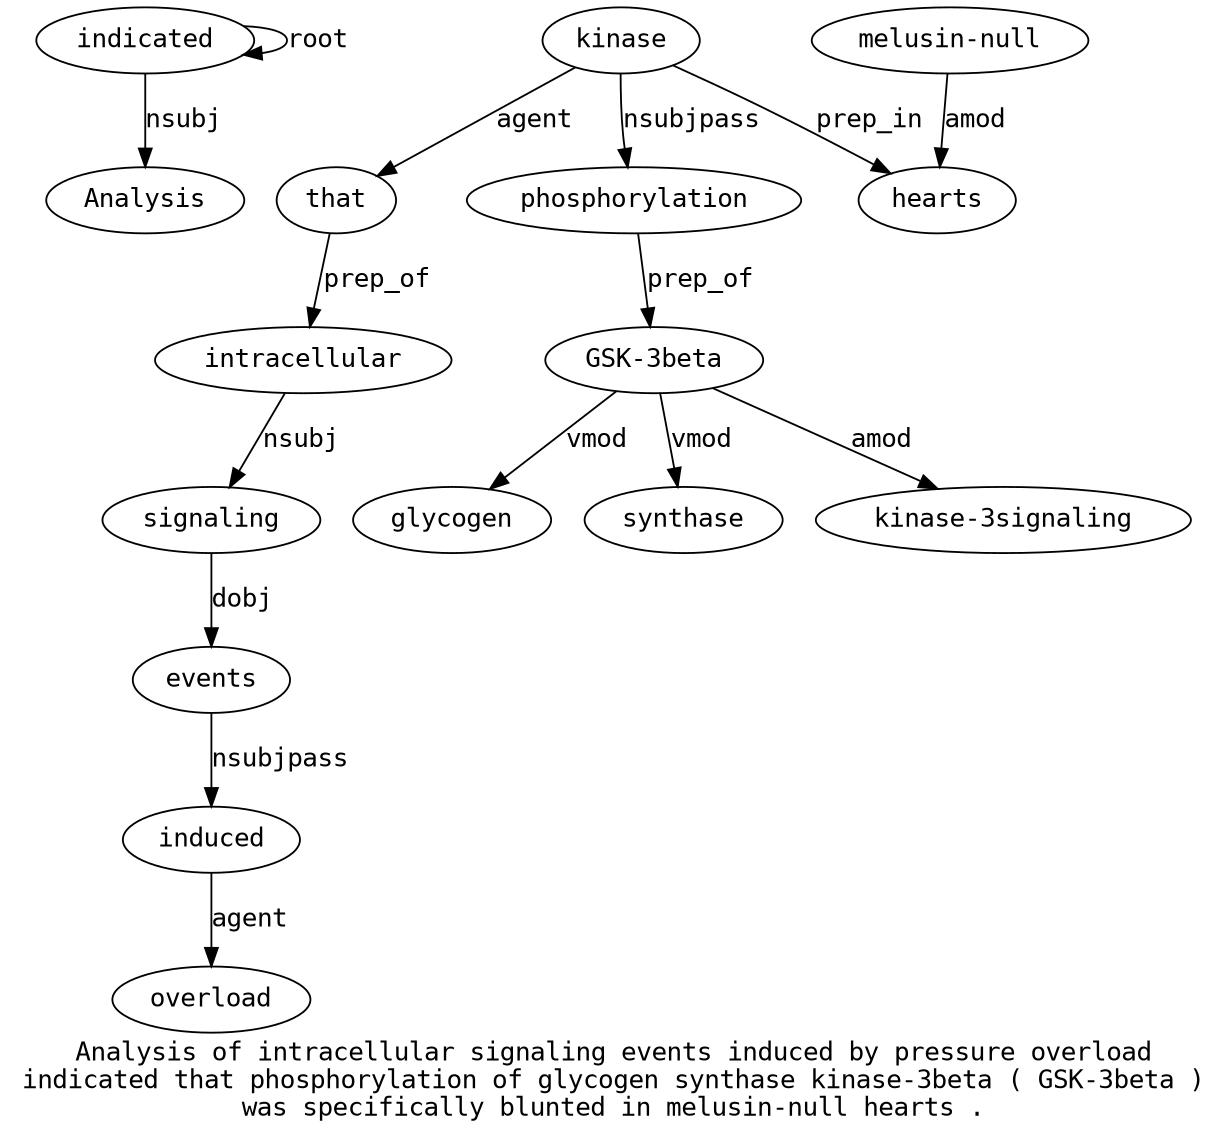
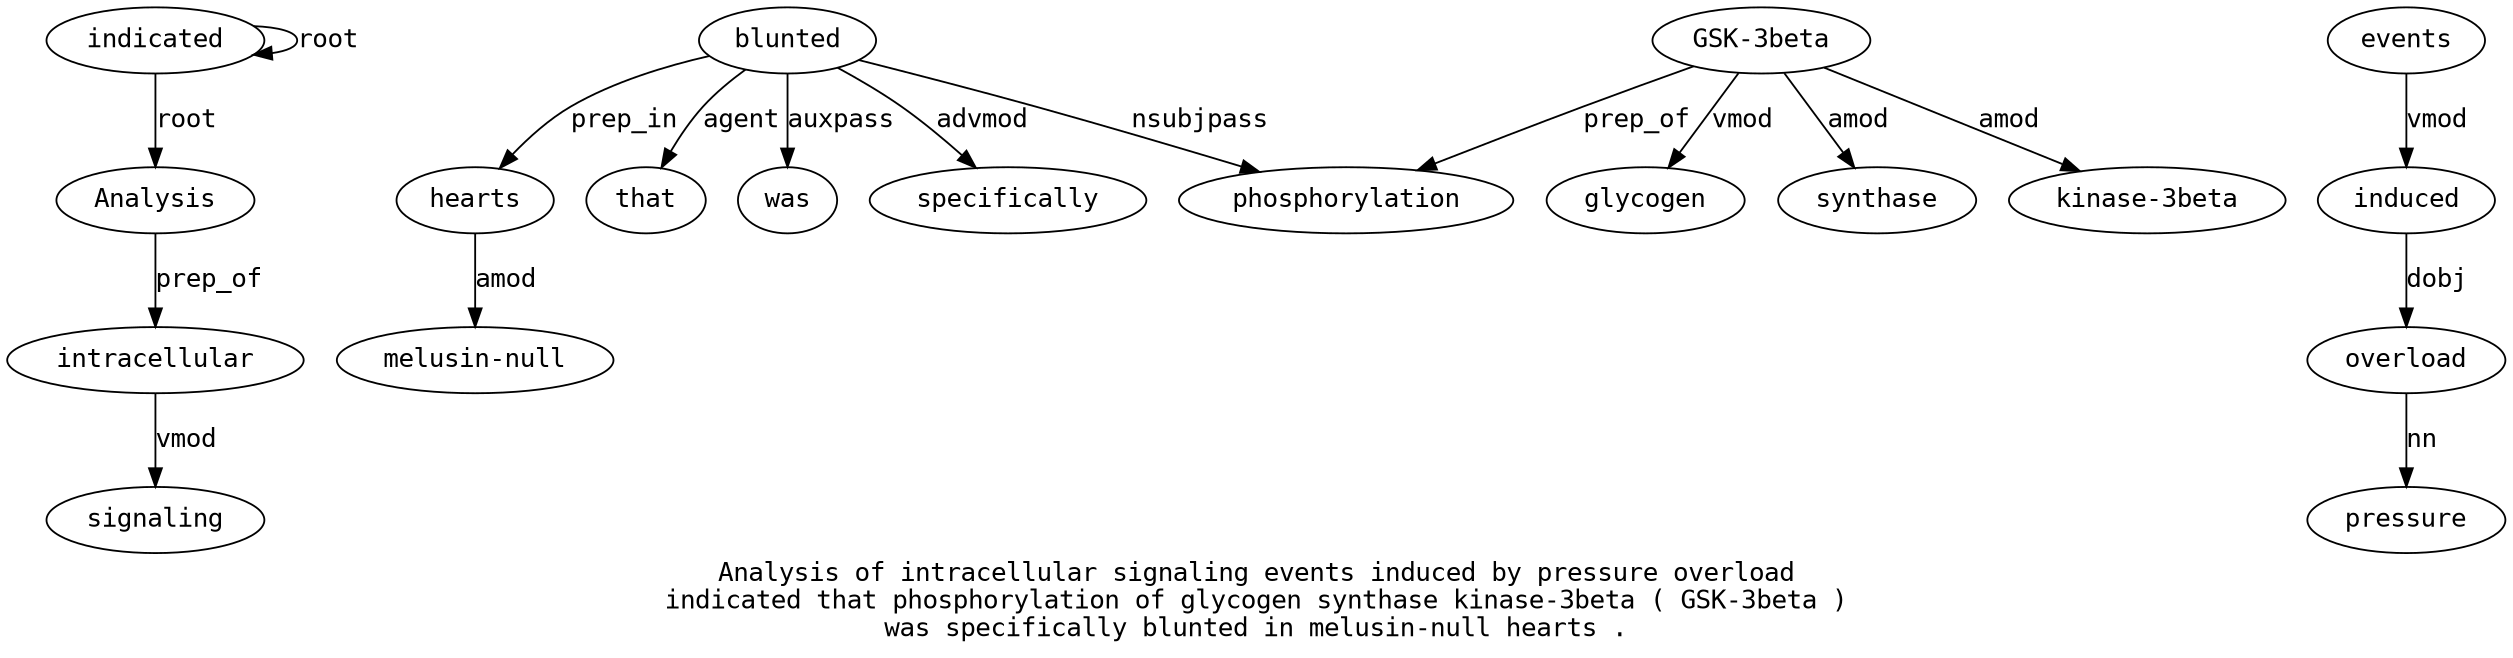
node "kinase": label "kinase" -> "blunted"
edge "melusin-null" -> "hearts": reversed
edge "indicated" -> "Analysis": label "nsubj" -> "root"
node "was": added
node "specifically": added
edge "that" -> "intracellular": now "Analysis" -> "intracellular"
edge "phosphorylation" -> "GSK-3beta": reversed
edge "intracellular" -> "signaling": label "nsubj" -> "vmod"
edge "GSK-3beta" -> "synthase": label "vmod" -> "amod"
node "kinase-3signaling": label "kinase-3signaling" -> "kinase-3beta"
node "pressure": added
edge "signaling" -> "events": removed, label "dobj"
edge "events" -> "induced": label "nsubjpass" -> "vmod"
edge "induced" -> "overload": label "agent" -> "dobj"
